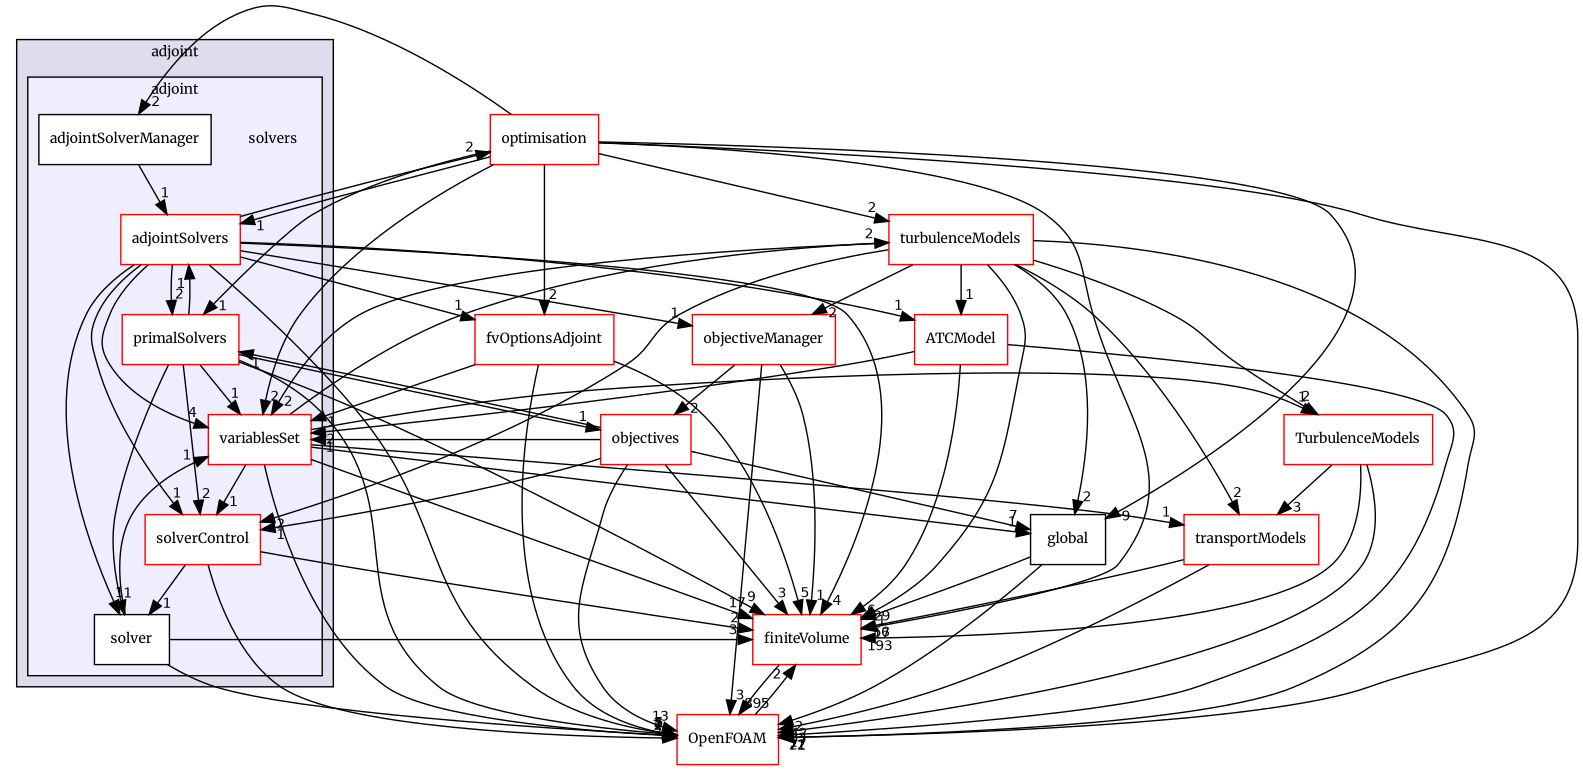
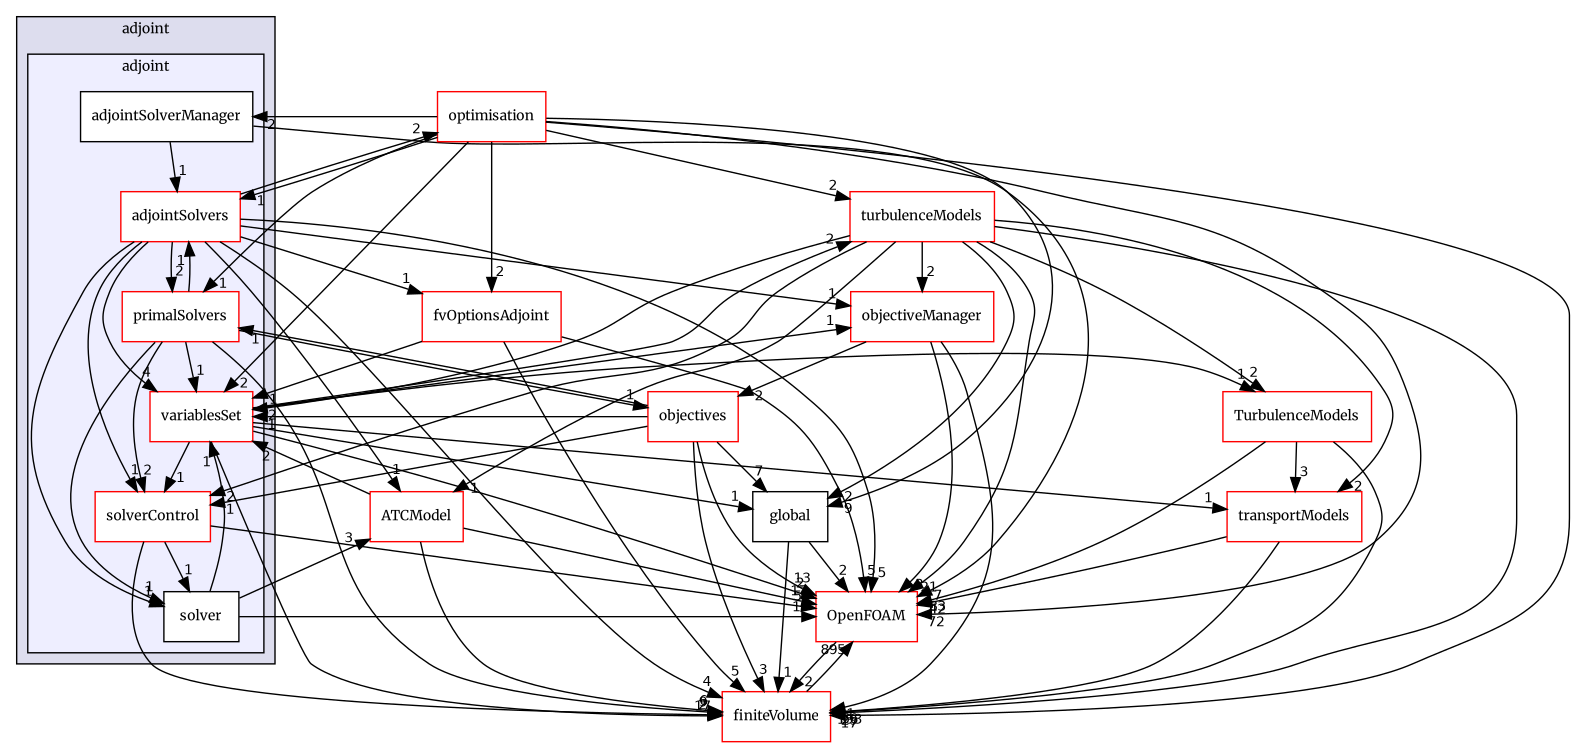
node "solvers": removed
edge "variablesSet" -> "objectiveManager": added
edge "primalSolvers" -> "OpenFOAM": now "adjointSolverManager" -> "OpenFOAM"
edge "solver" -> "finiteVolume": now "solver" -> "ATCModel"
